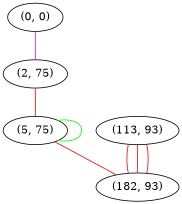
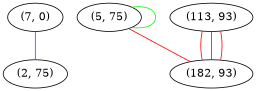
node "(0, 0)": label "(0, 0)" -> "(7, 0)"
edge "(2, 75)" -- "(5, 75)": removed
